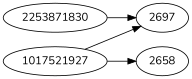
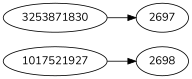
node "2253871830": label "2253871830" -> "3253871830"
edge "1017521927" -> "2697": removed
node "2658": label "2658" -> "2698"
